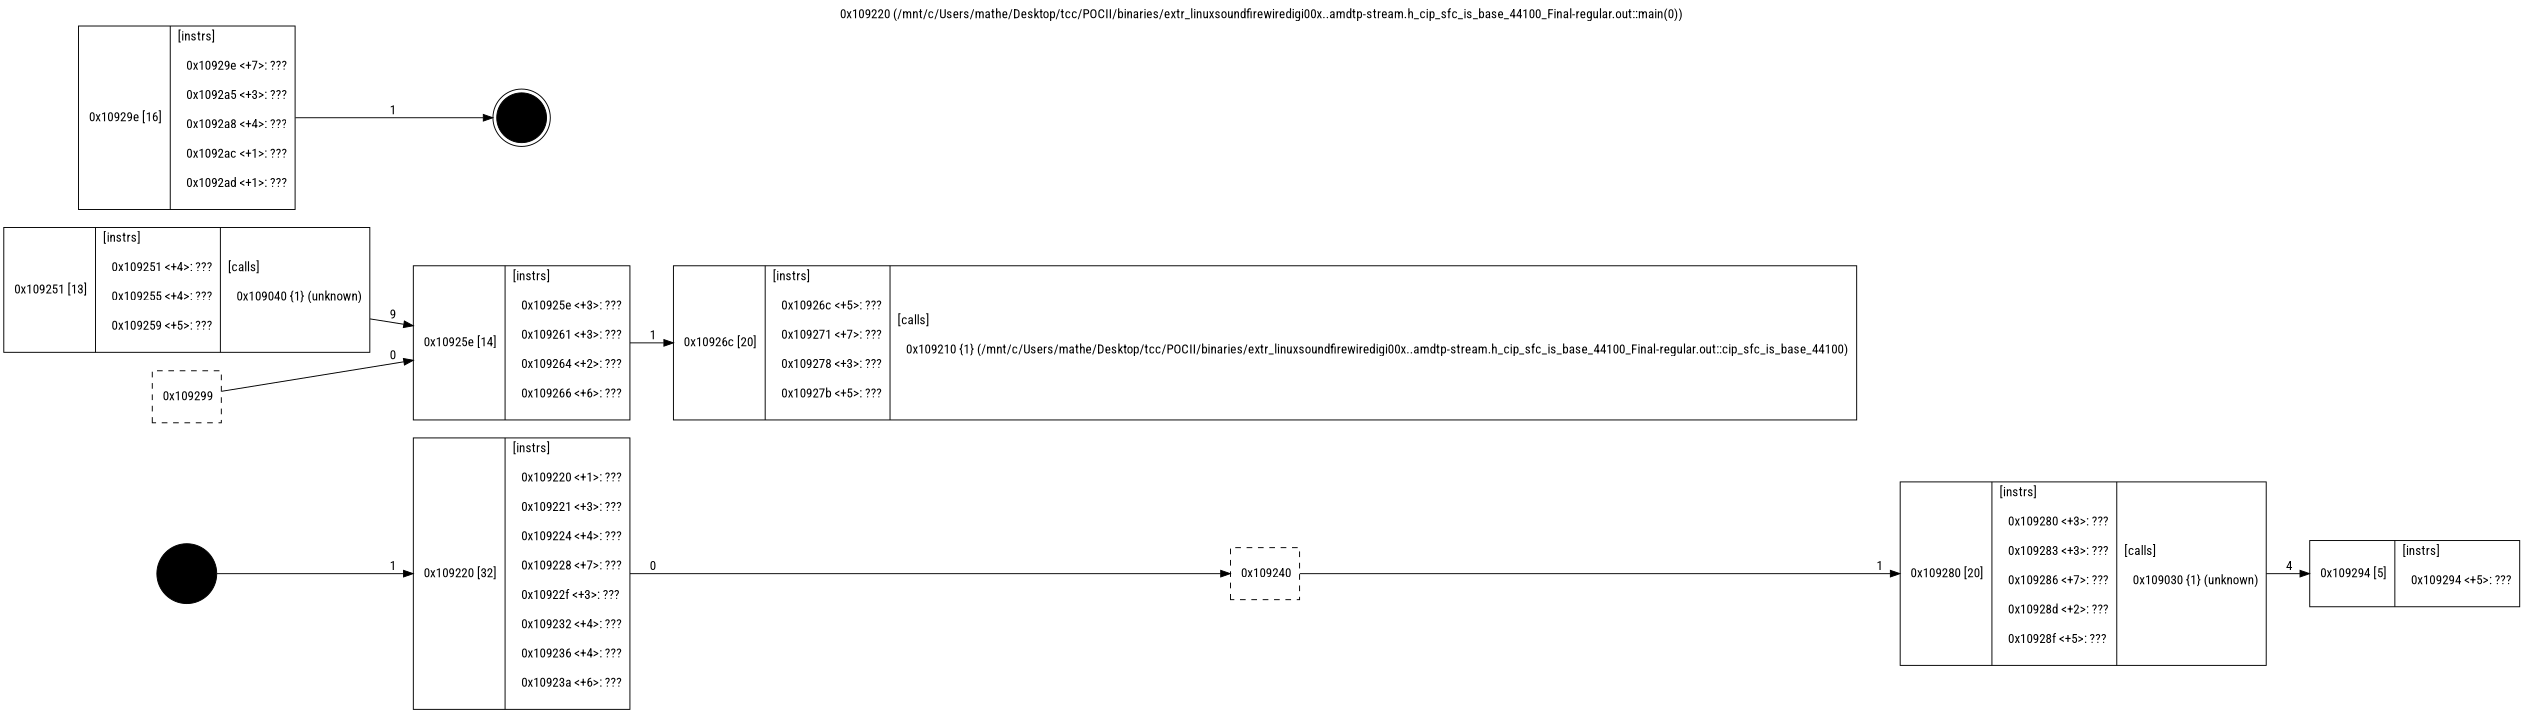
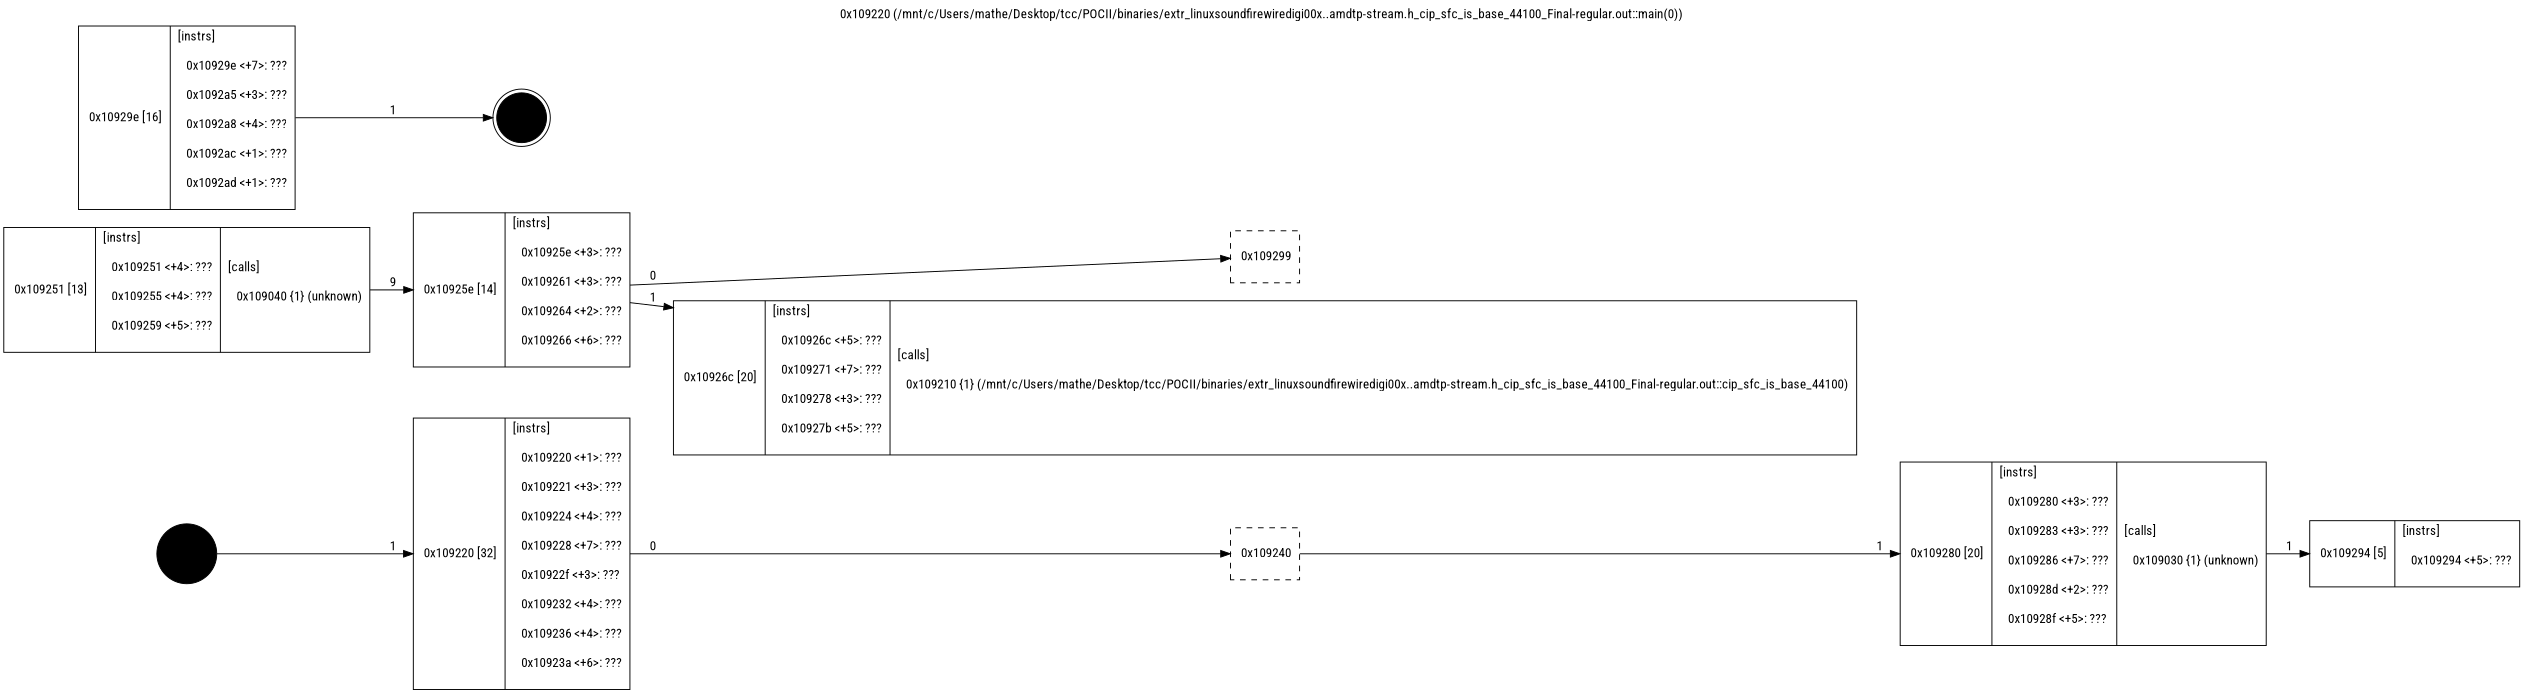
edge "0x109299" -> "0x10925e [14]": reversed
edge "0x109280 [20]" -> "0x109294 [5]": label " 4" -> " 1"
